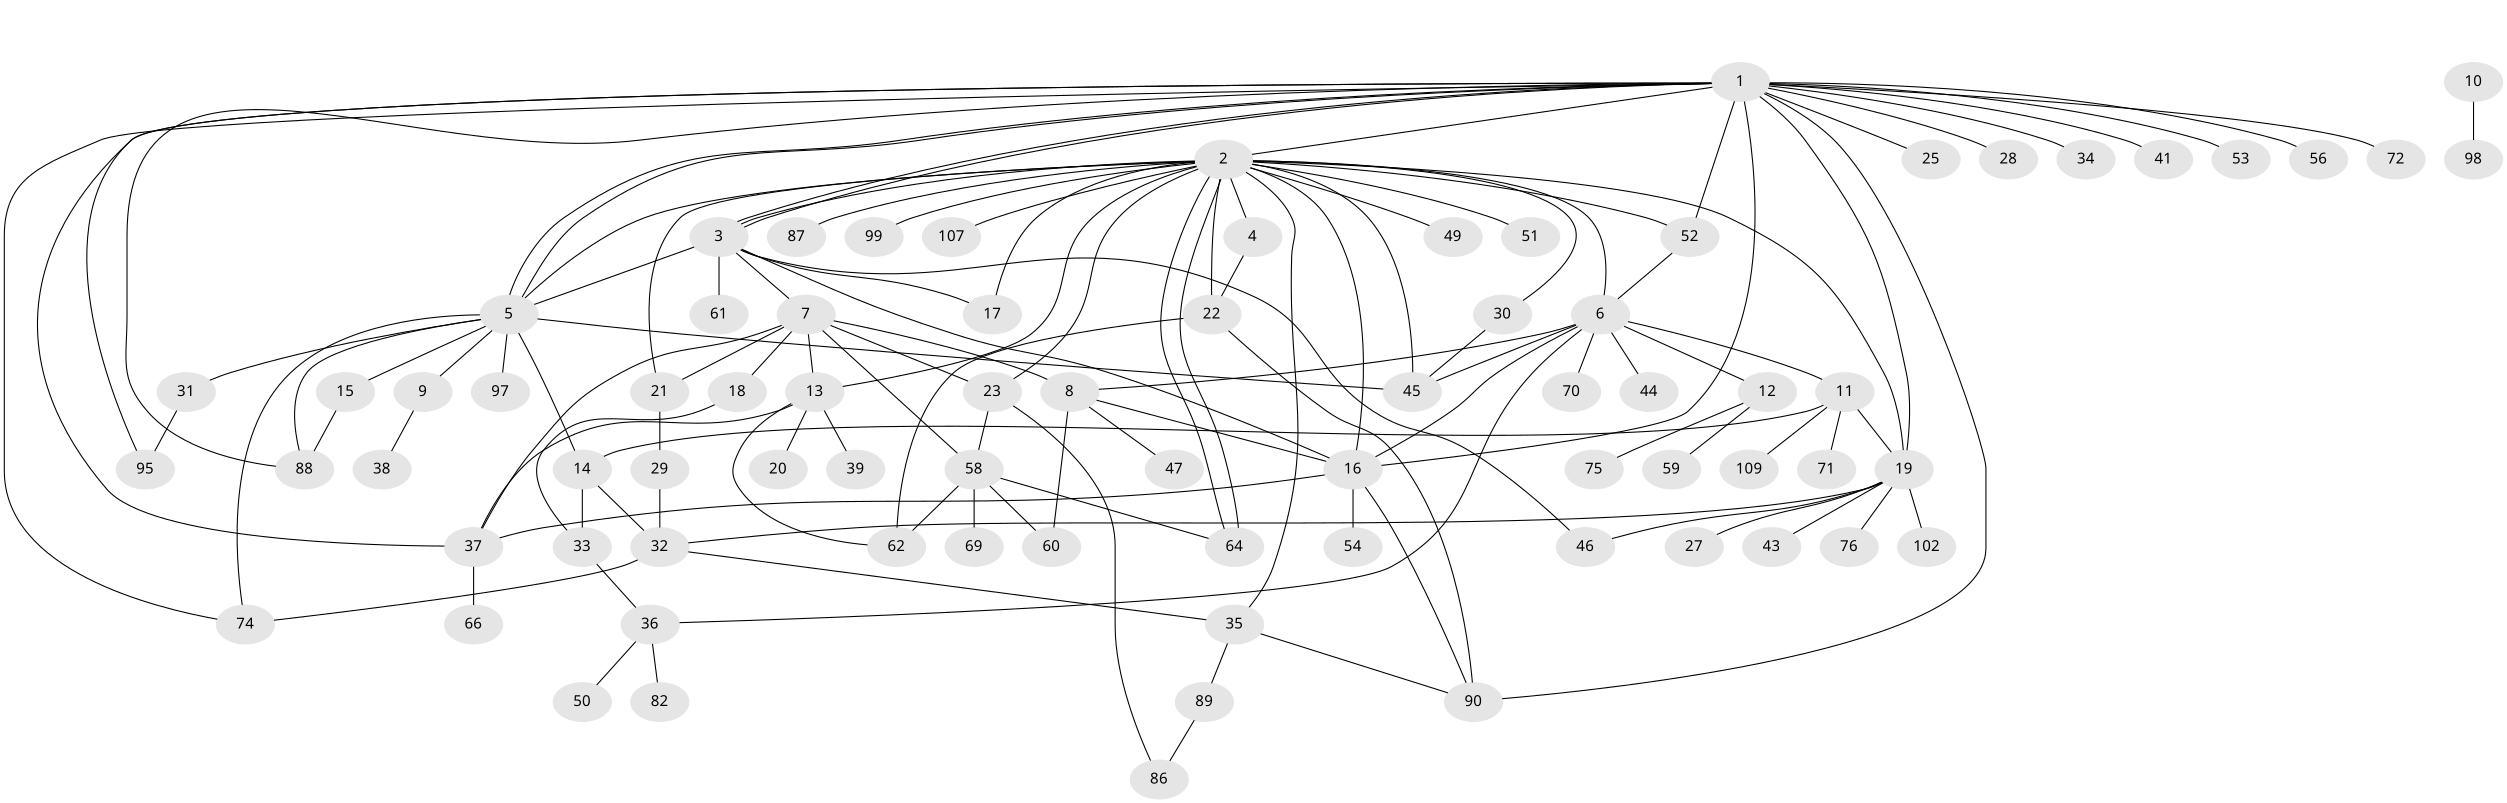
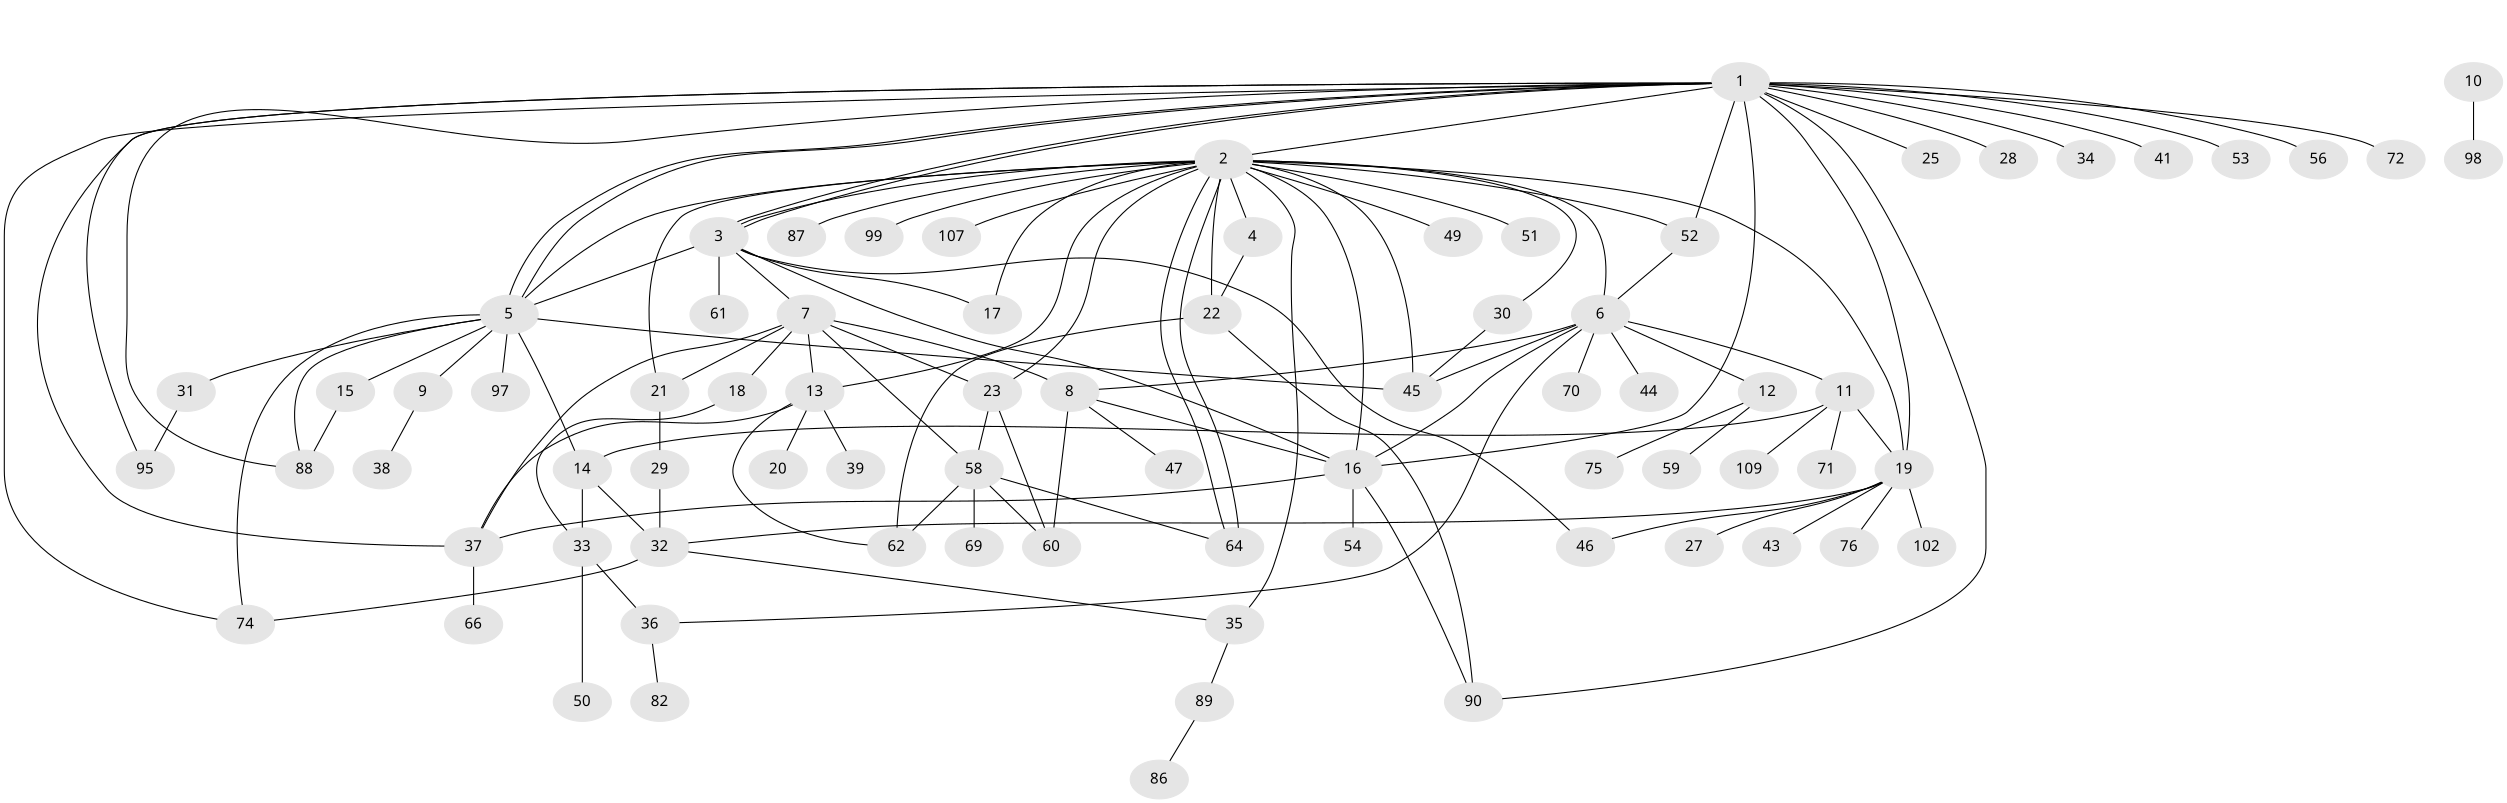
edge "23" -- "86": now "23" -- "60"
edge "36" -- "50": now "33" -- "50"
edge "35" -- "90": removed
